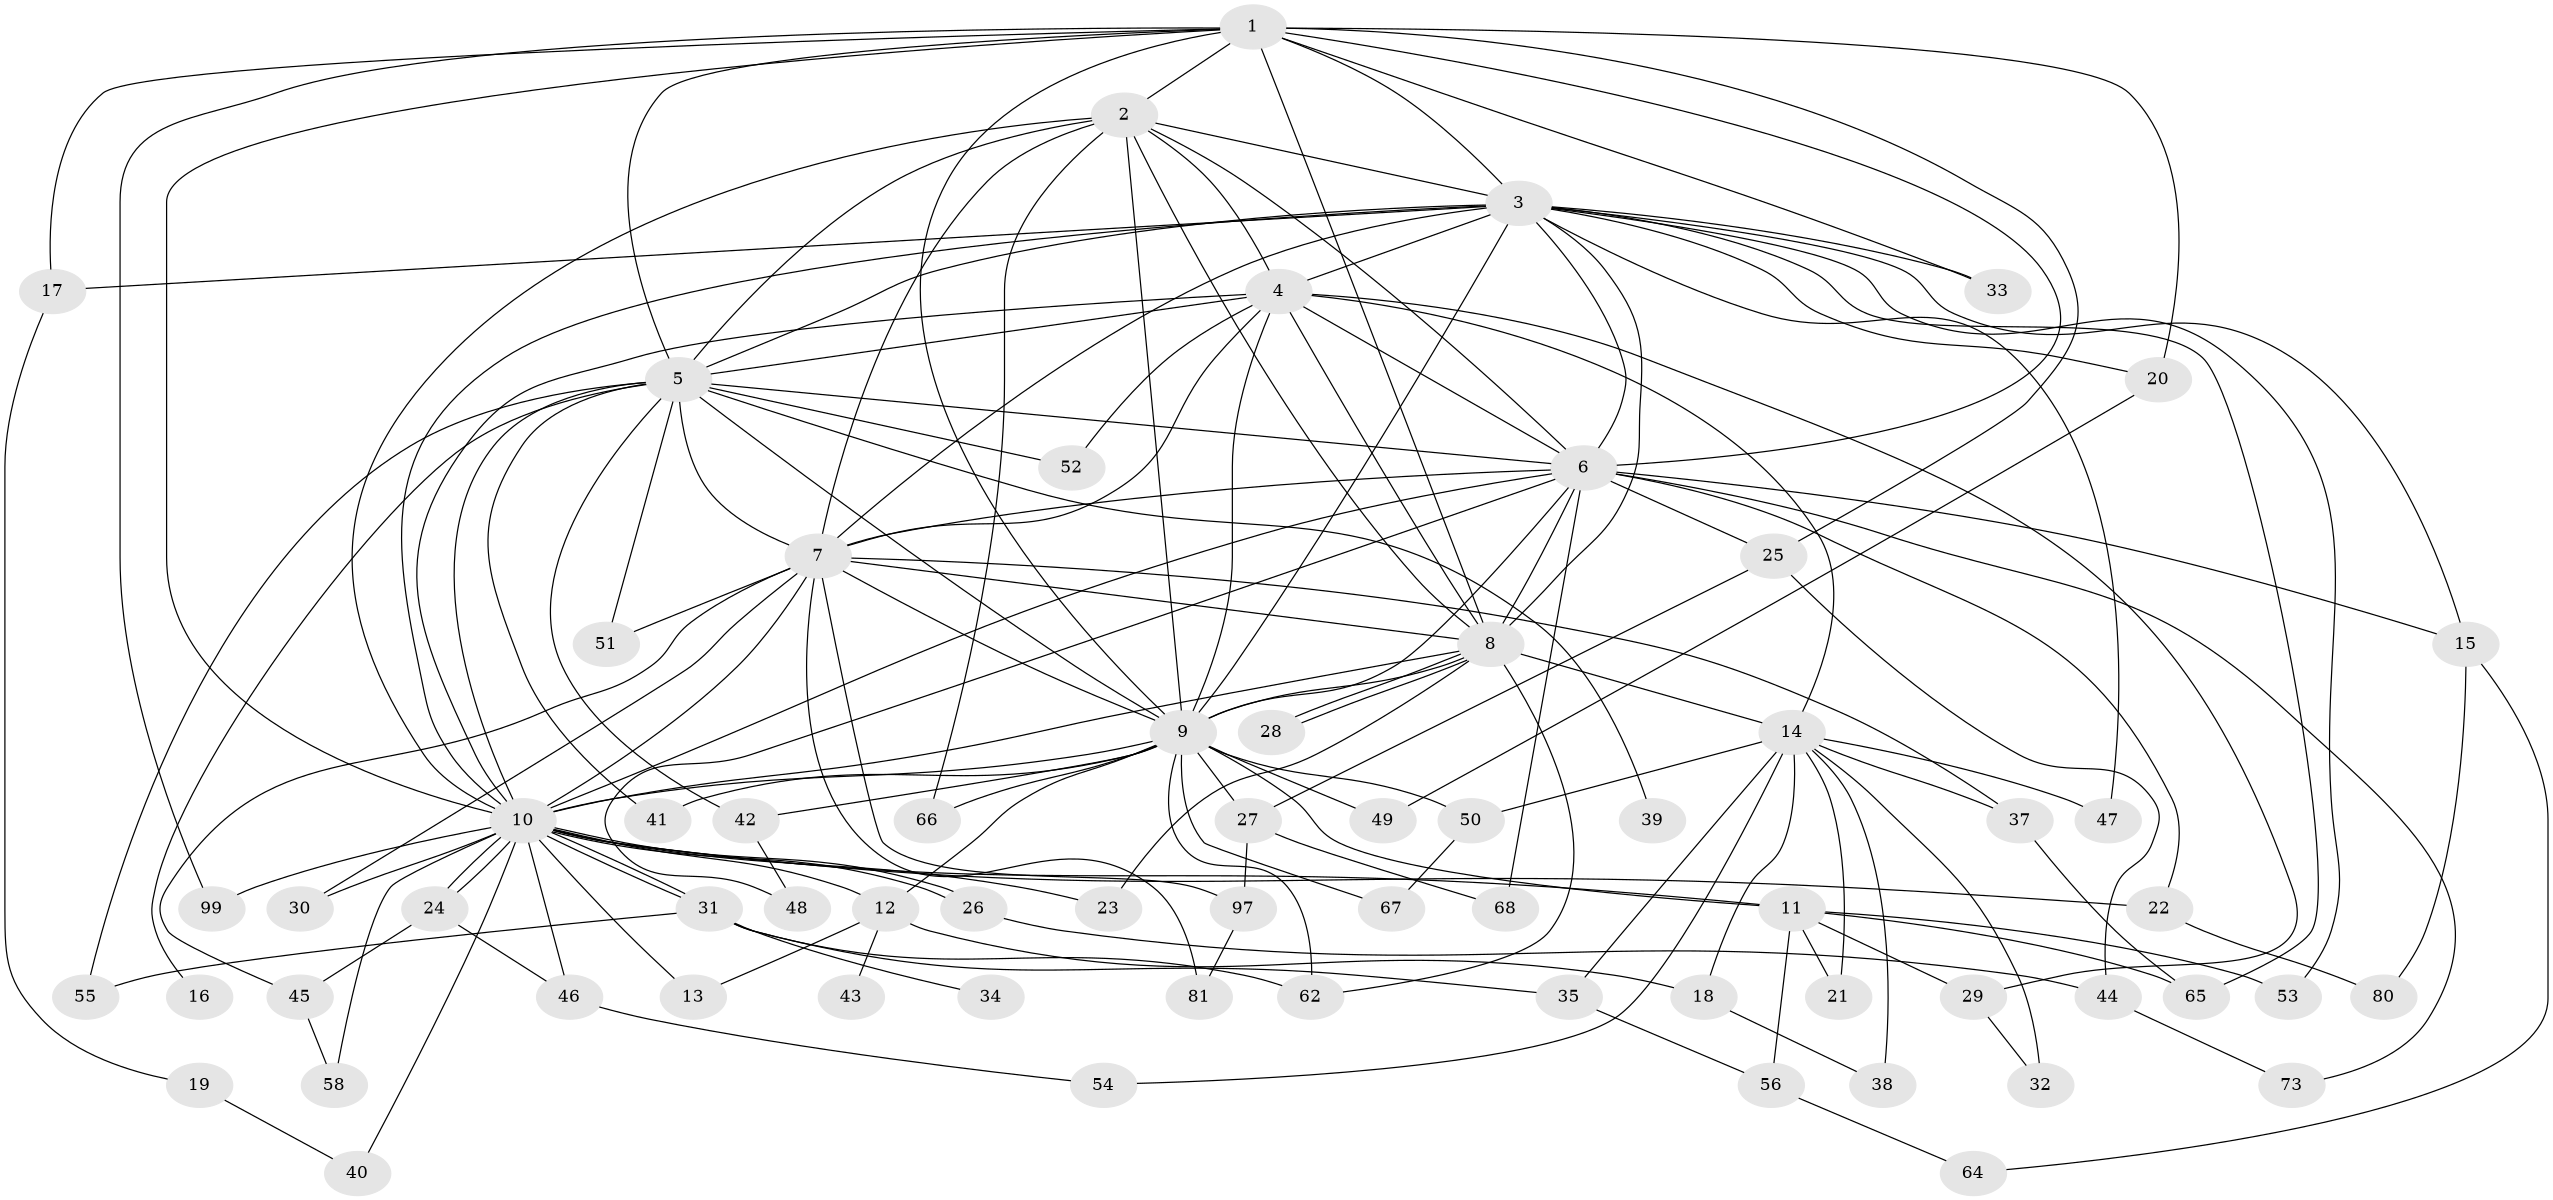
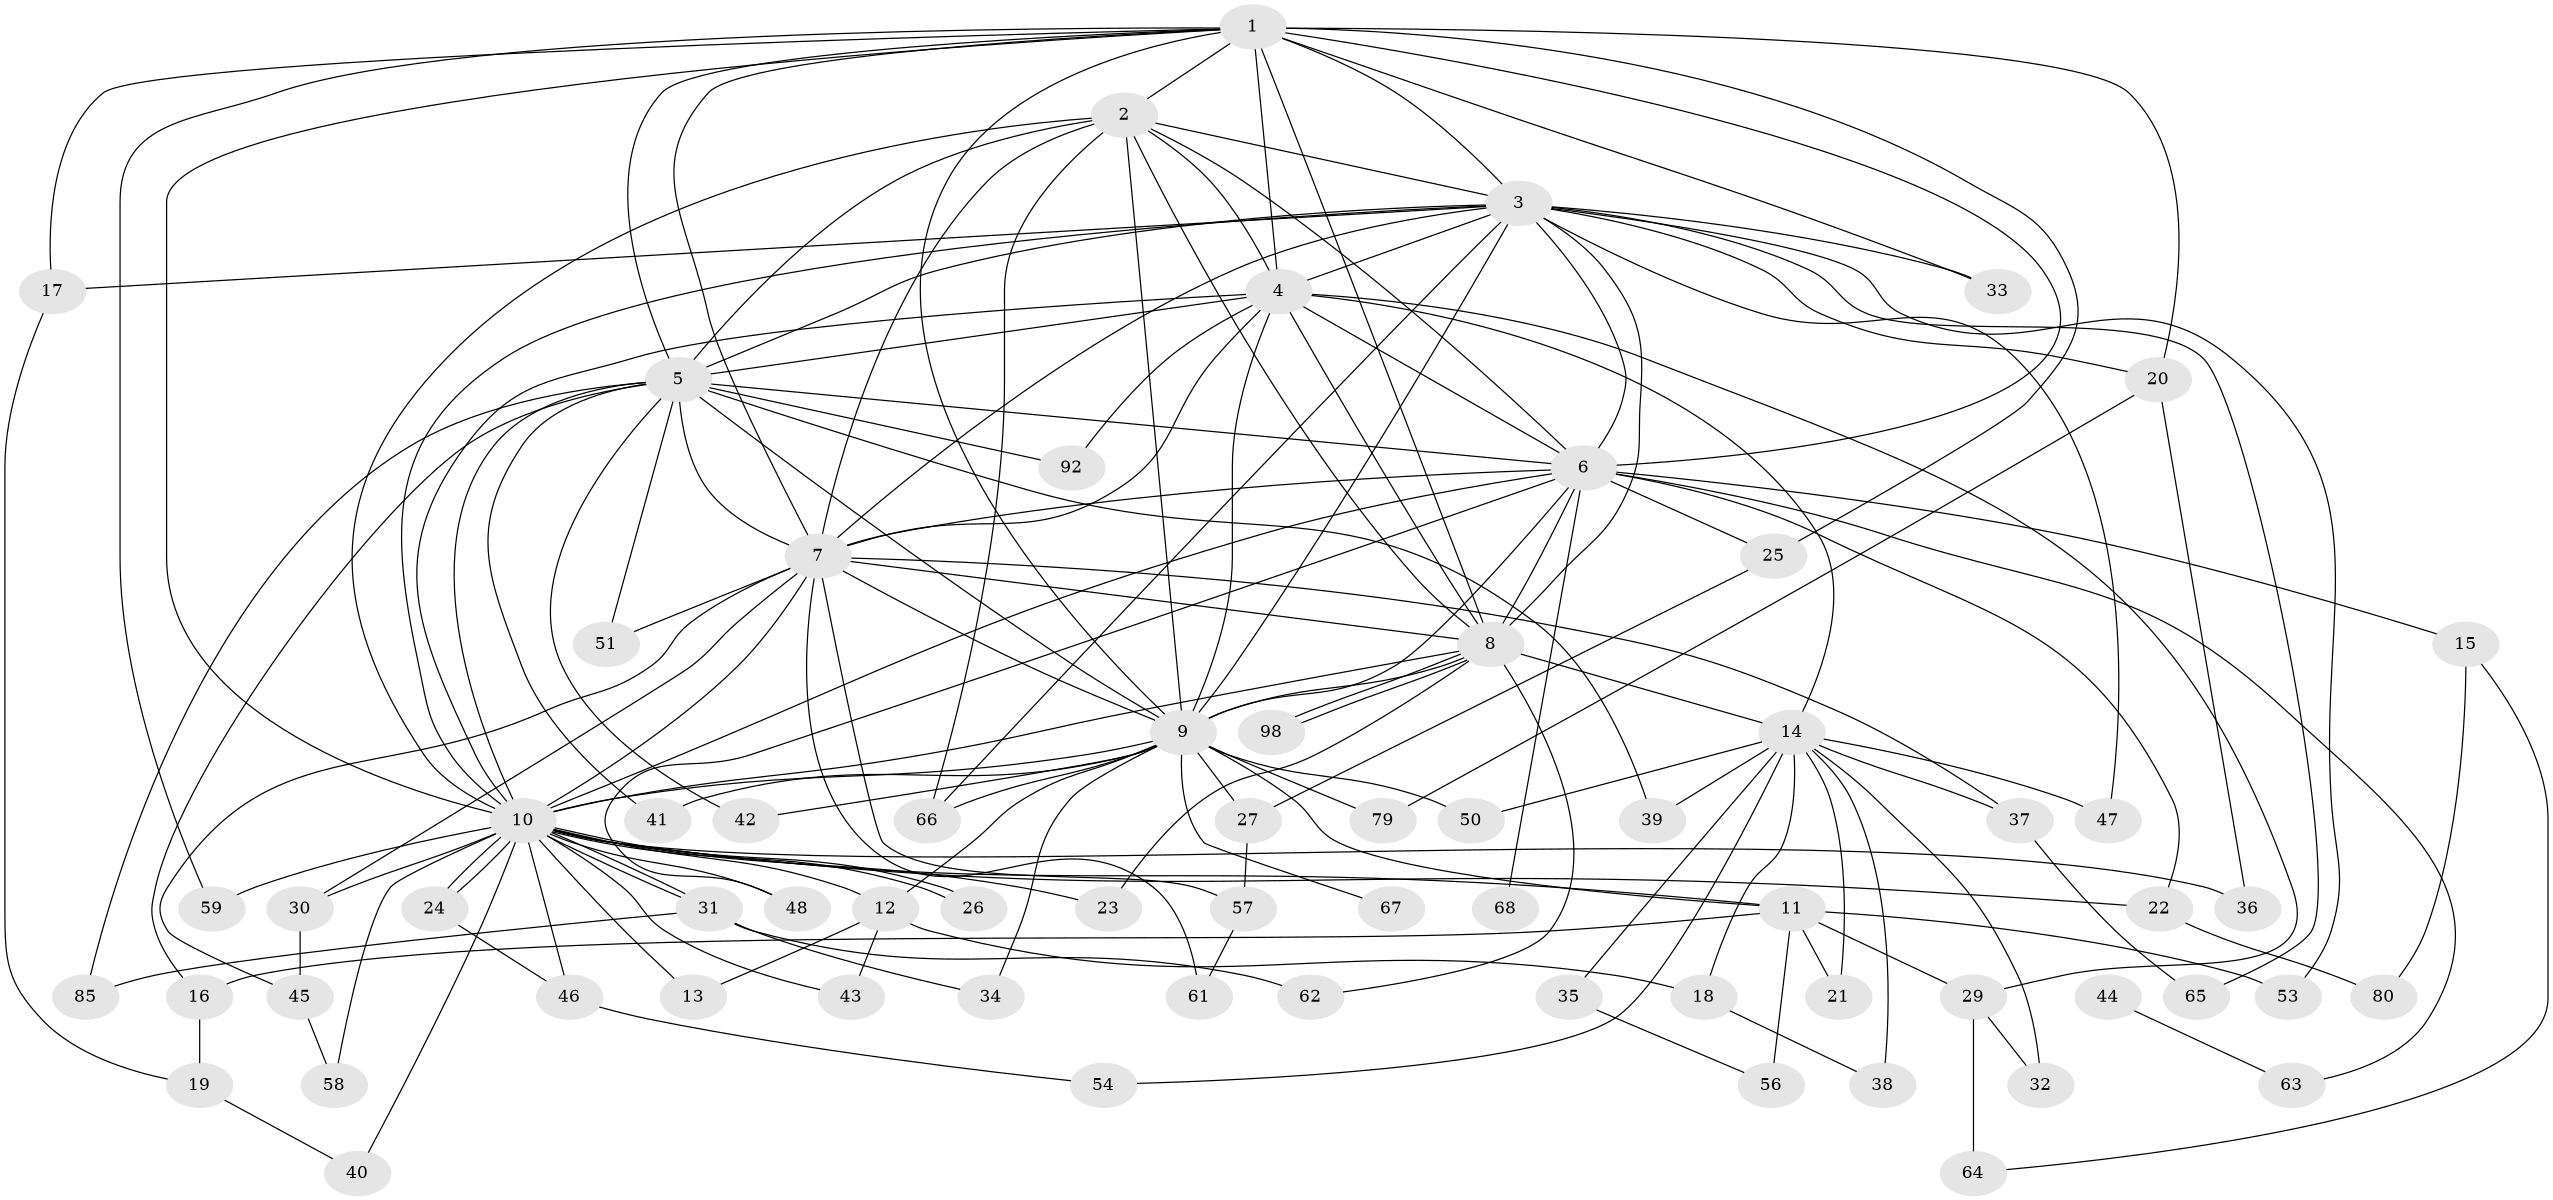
edge "1" -- "7": added
edge "1" -- "4": added
edge "3" -- "15": now "3" -- "66"
node "52": label "52" -> "92"
node "28": label "28" -> "98"
edge "25" -- "44": removed
edge "14" -- "39": added
node "49": label "49" -> "79"
edge "50" -- "67": removed
edge "42" -- "48": now "10" -- "48"
edge "9" -- "62": now "9" -- "34"
edge "27" -- "68": removed
node "99": label "99" -> "59"
node "97": label "97" -> "57"
node "36": added
edge "10" -- "43": added
edge "11" -- "65": now "11" -- "16"
edge "26" -- "44": removed
edge "24" -- "45": now "30" -- "45"
edge "31" -- "35": removed
node "55": label "55" -> "85"
node "81": label "81" -> "61"
edge "16" -- "19": added
node "73": label "73" -> "63"
edge "56" -- "64": now "29" -- "64"
